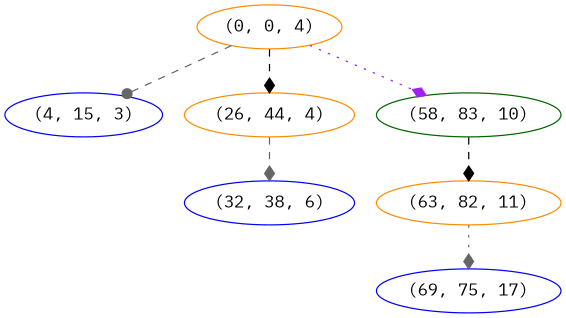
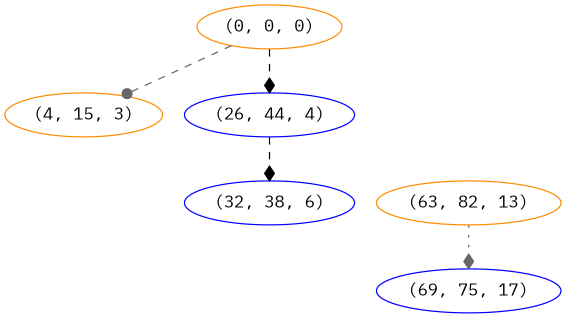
node "(0, 0, 4)": label "(0, 0, 4)" -> "(0, 0, 0)"
node "(4, 15, 3)": color blue -> darkorange
node "(26, 44, 4)": color darkorange -> blue
node "(58, 83, 10)": removed
edge "(26, 44, 4)" -> "(32, 38, 6)": color gray40 -> black
node "(63, 82, 11)": label "(63, 82, 11)" -> "(63, 82, 13)"
